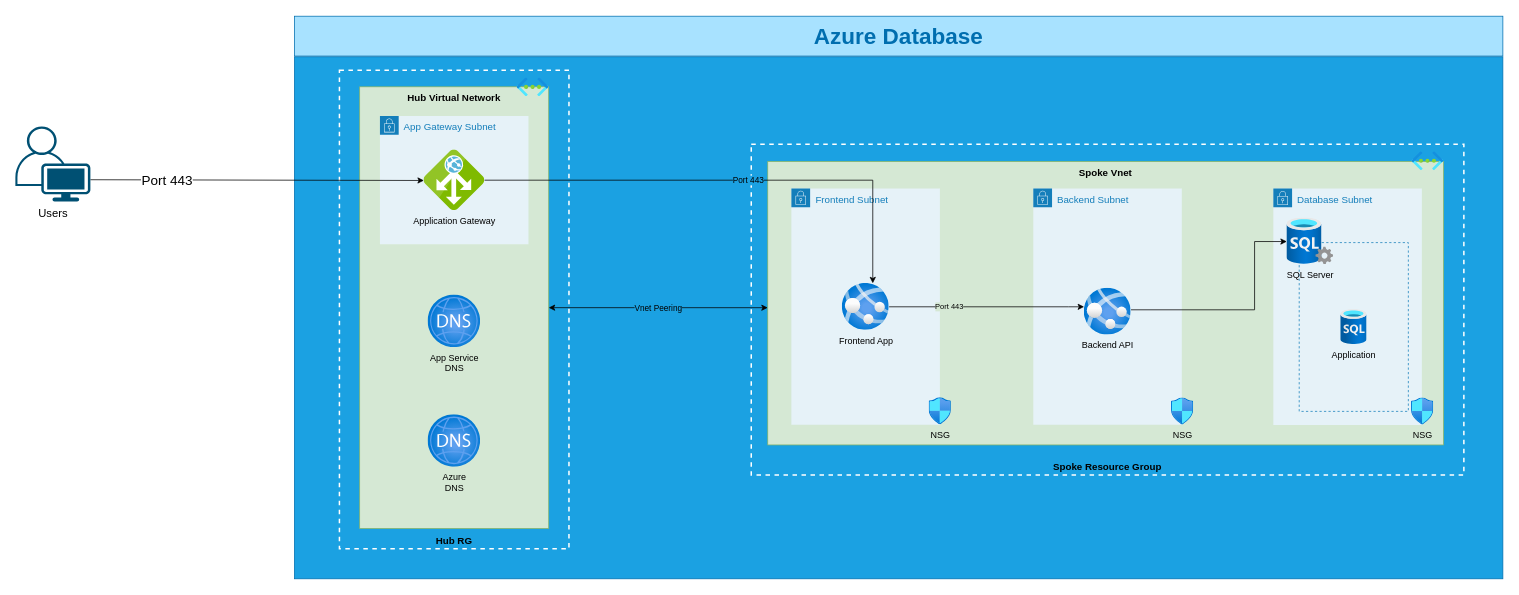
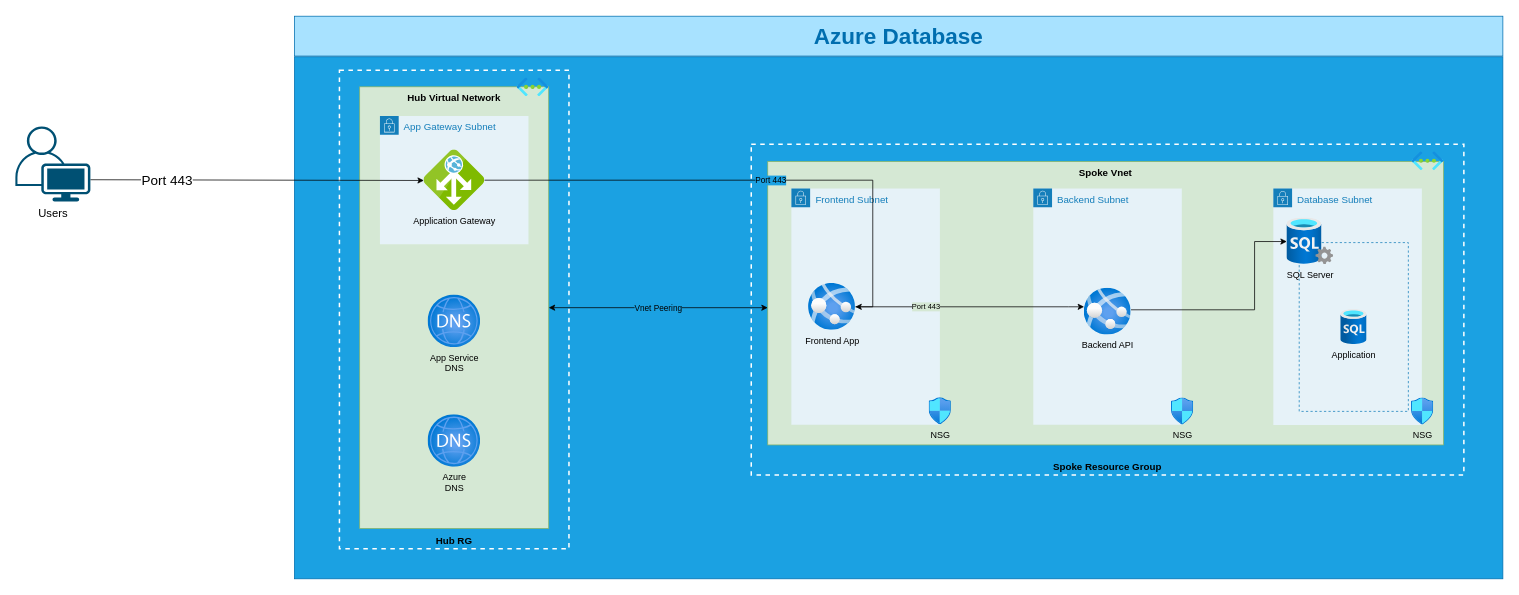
node "Frontend App": moved (866, 307) -> (832, 307)
